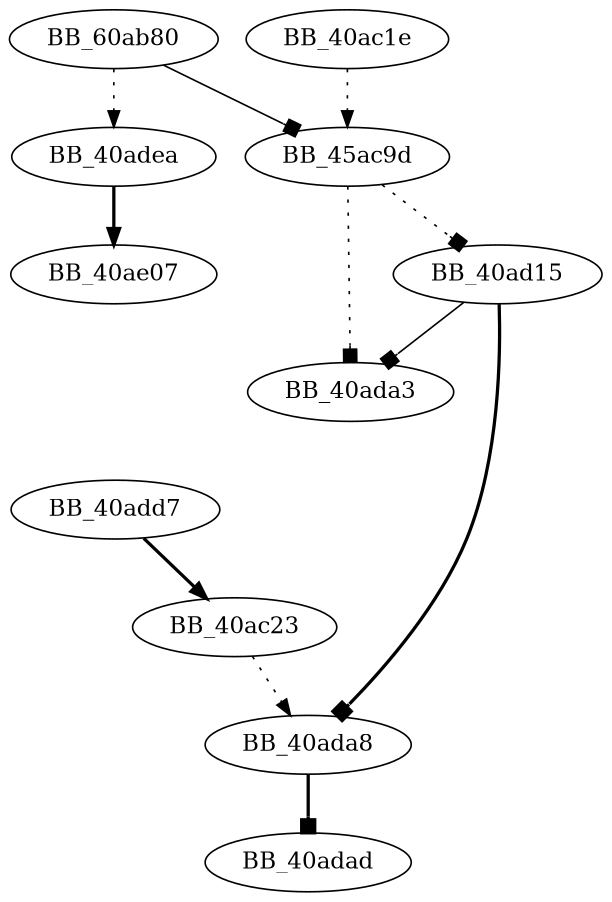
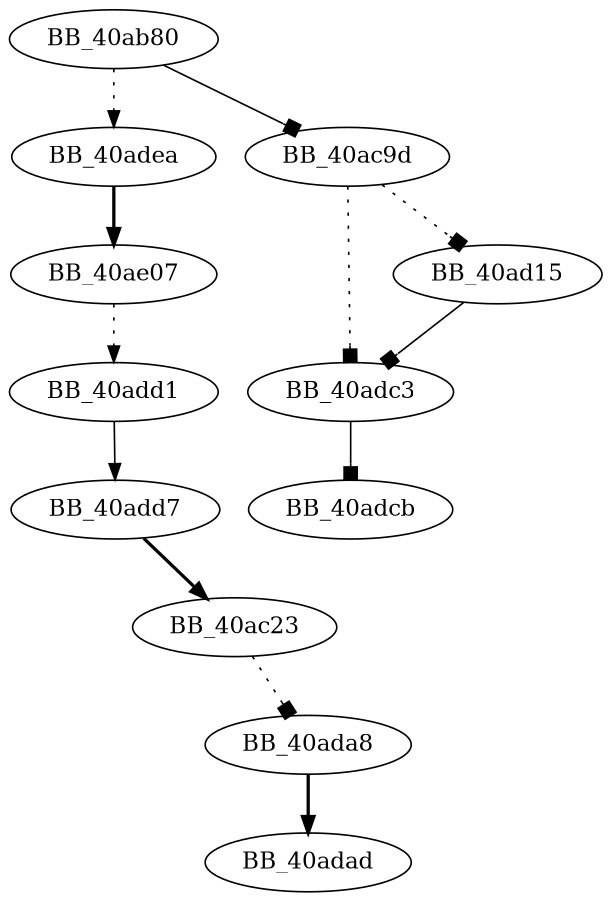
node "BB_60ab80": label "BB_60ab80" -> "BB_40ab80"
node "BB_40ac1e": removed
node "BB_45ac9d": label "BB_45ac9d" -> "BB_40ac9d"
node "BB_40add1": added
node "BB_40ada3": label "BB_40ada3" -> "BB_40adc3"
node "BB_40adcb": added
edge "BB_40ad15" -> "BB_40ada8": removed
edge "BB_40ac23" -> "BB_40ada8": arrowhead normal -> box
edge "BB_40ada8" -> "BB_40adad": arrowhead box -> normal
